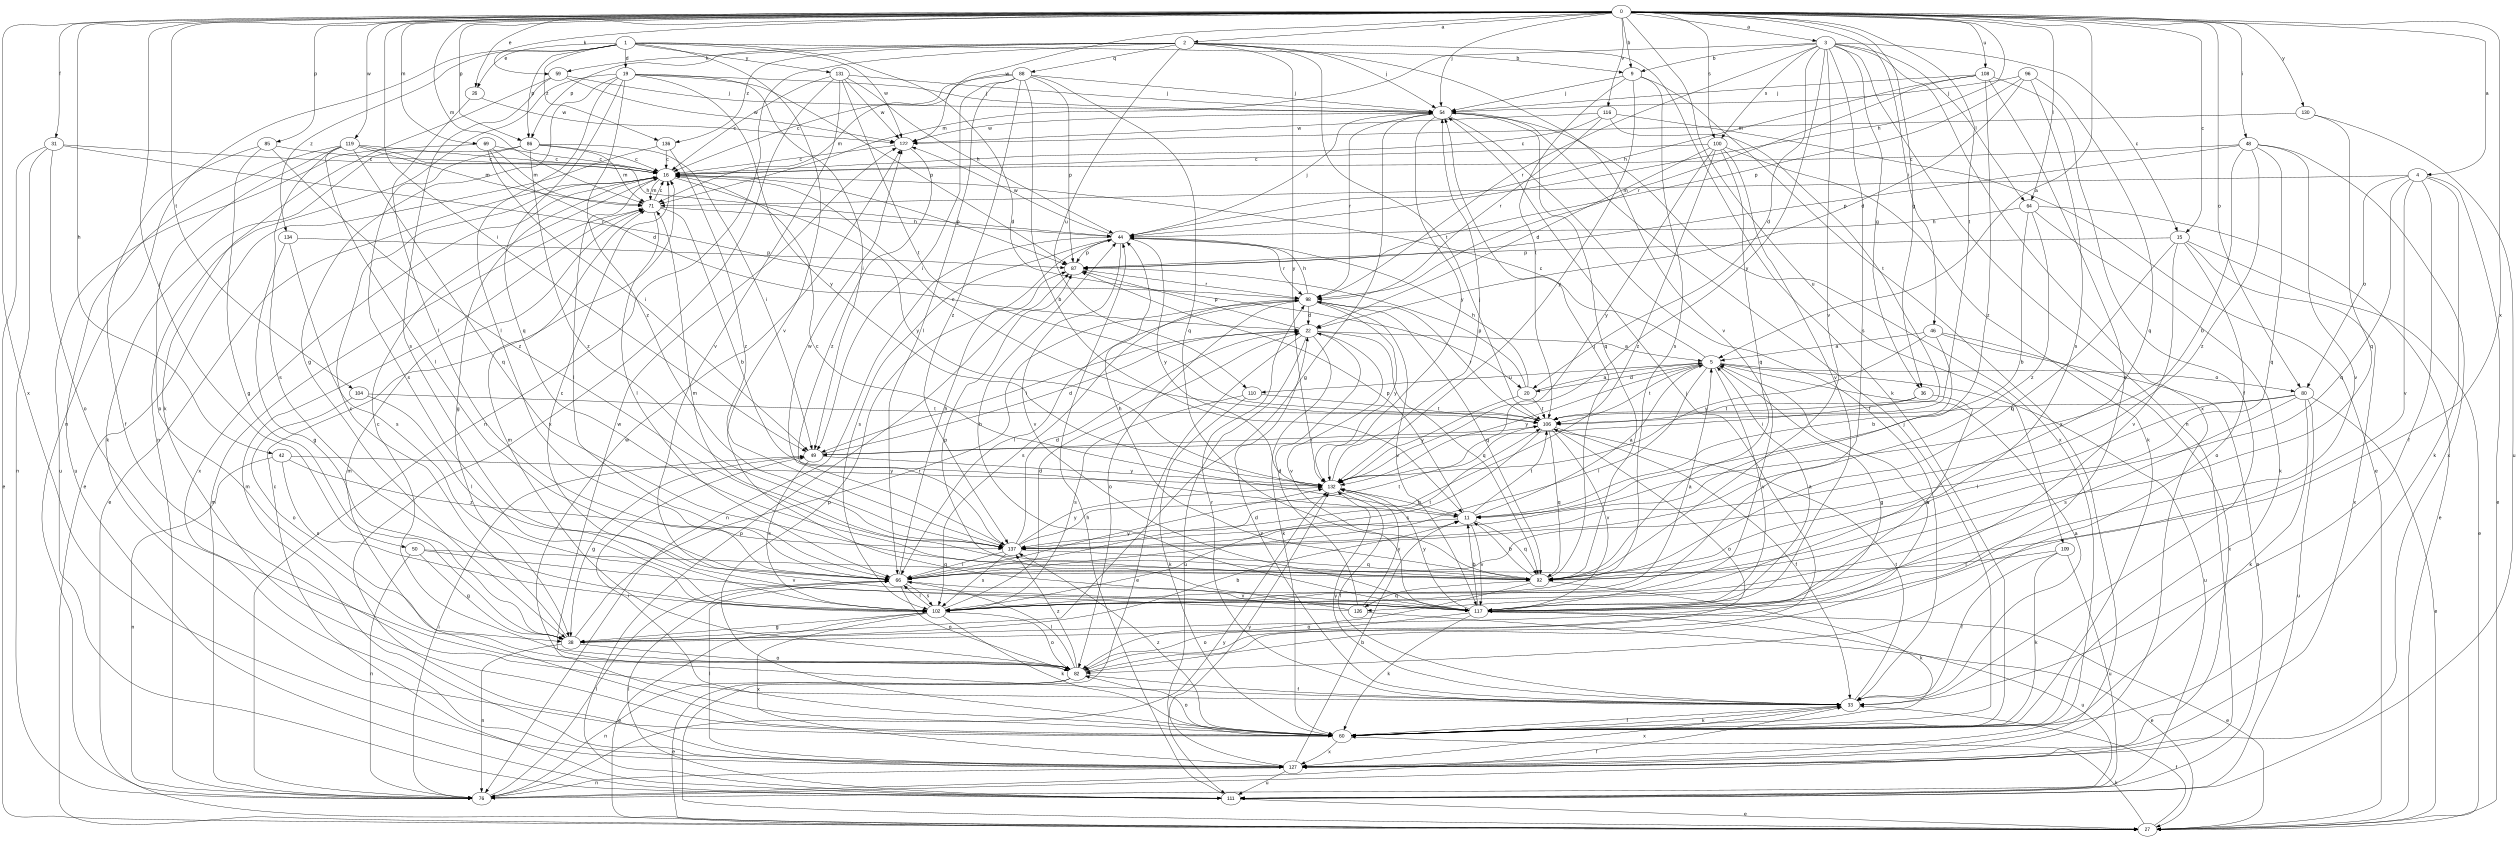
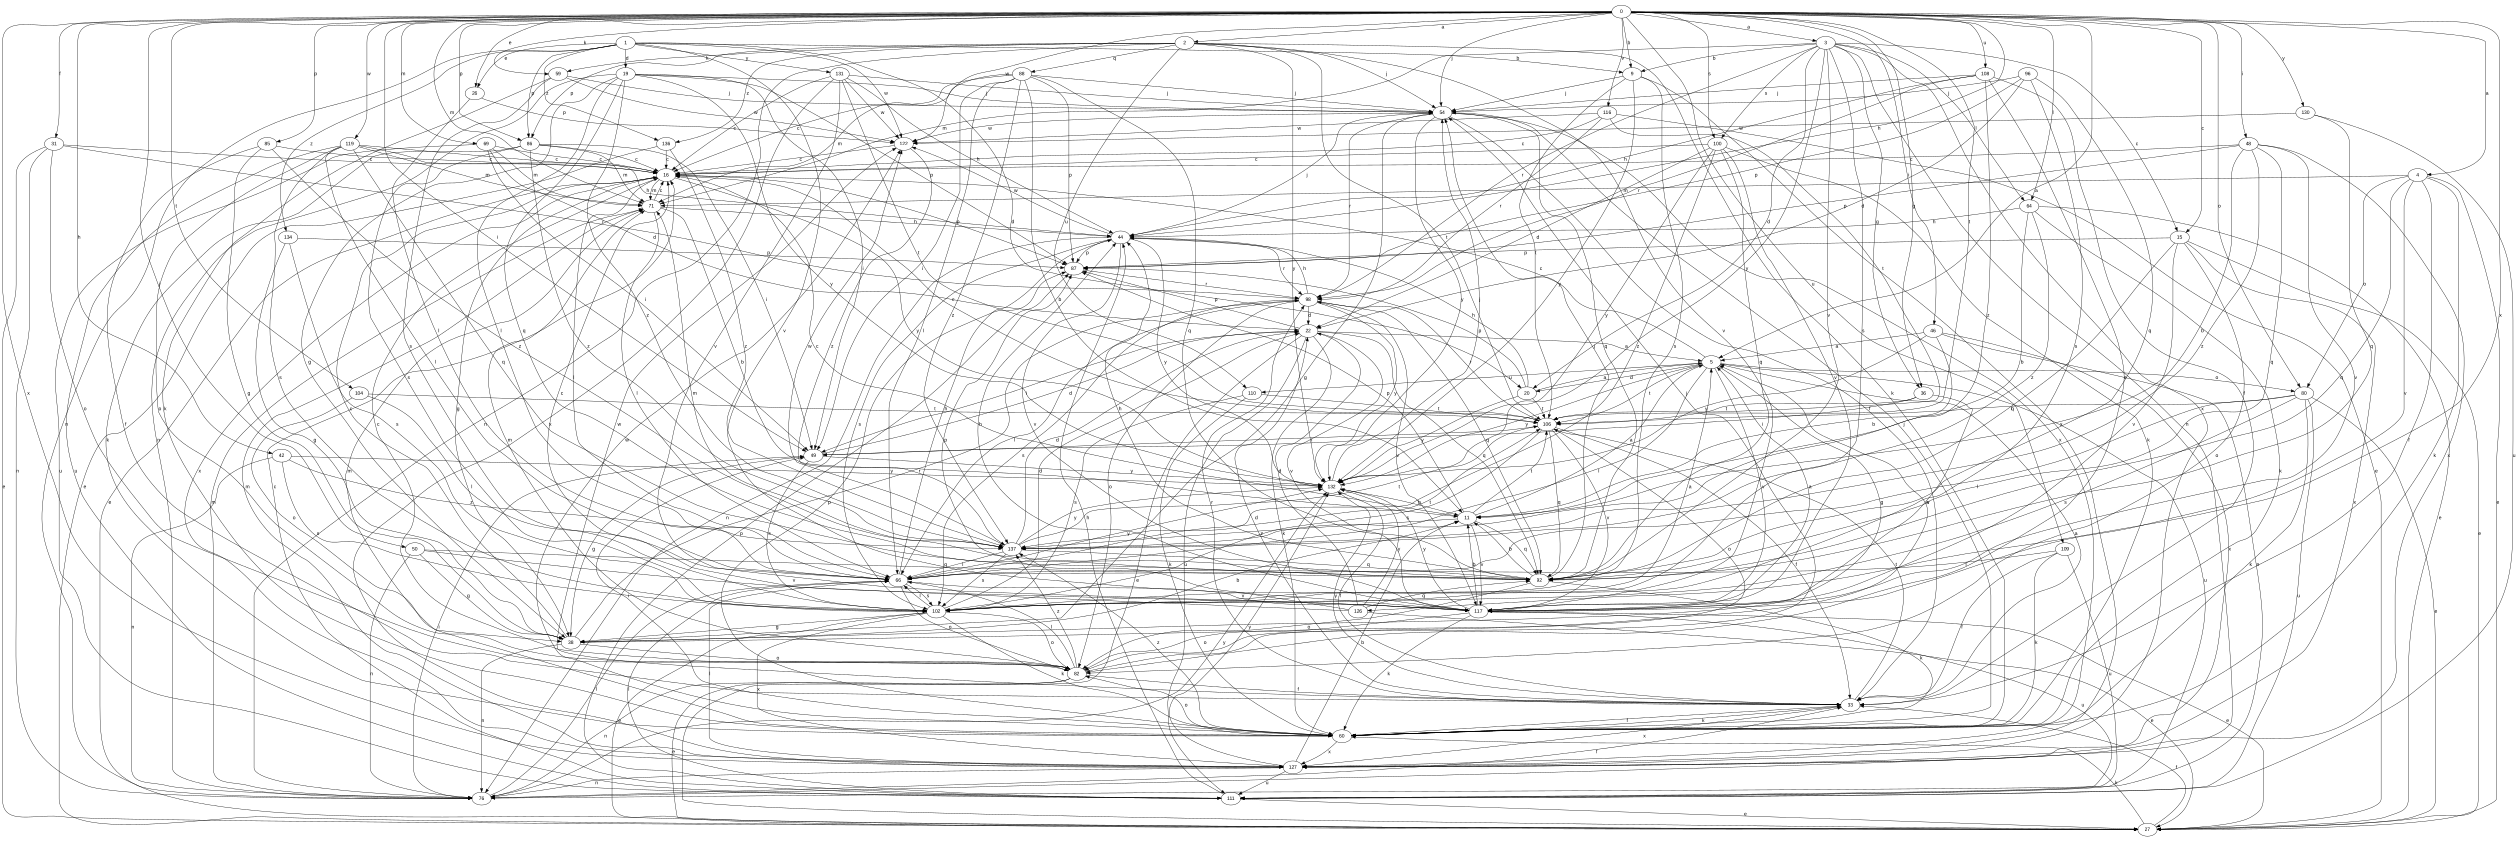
edge "26" -> "122": label "w" -> "p"
edge "130" -> "122": label "m" -> "w"
edge "92" -> "126": reversed
